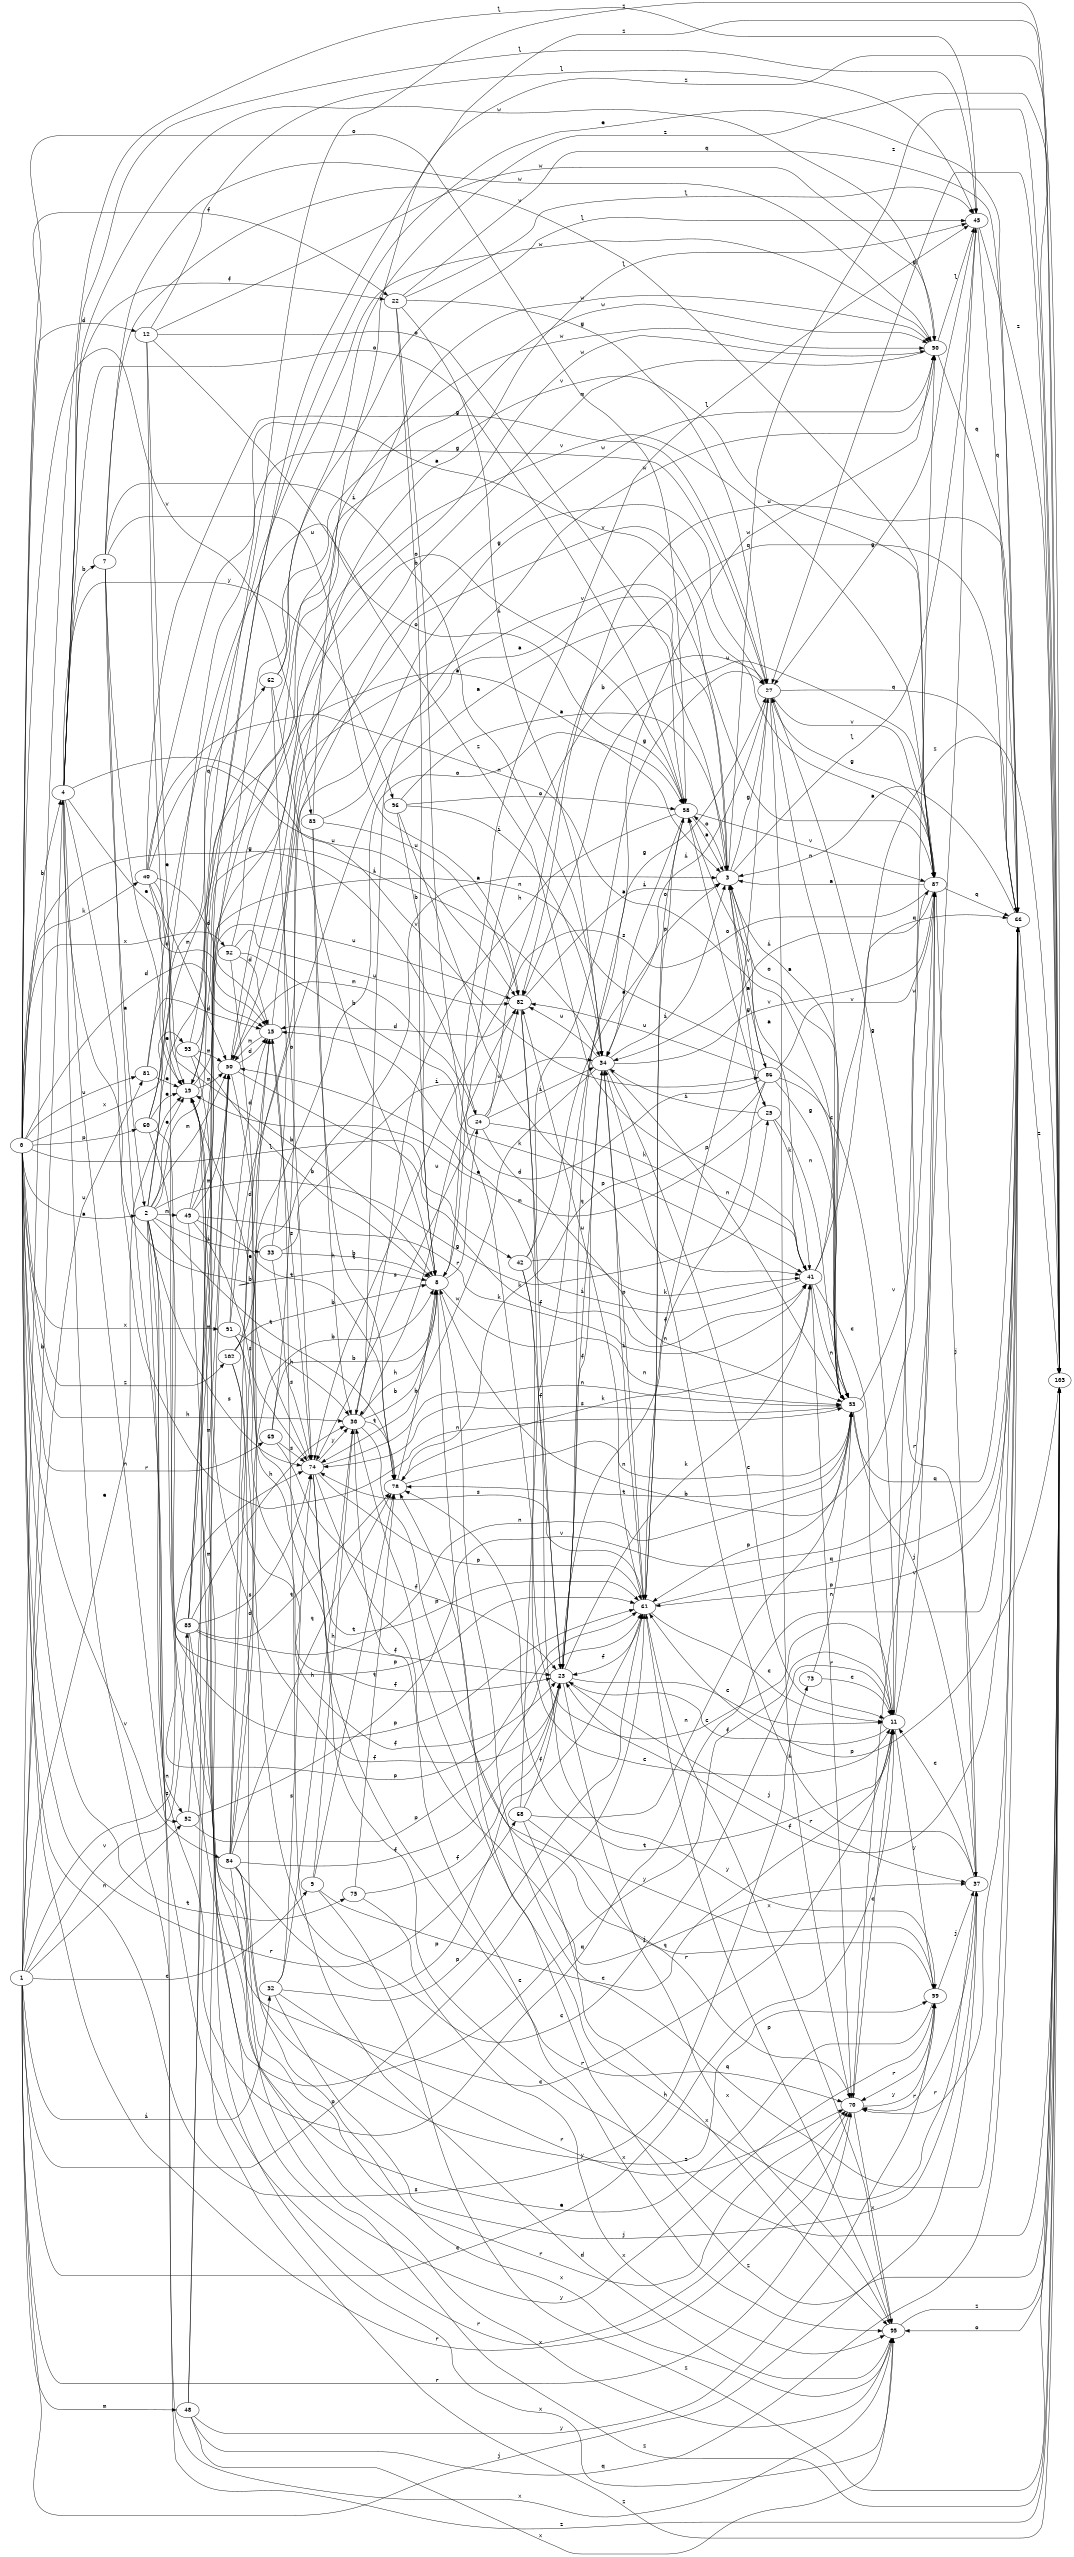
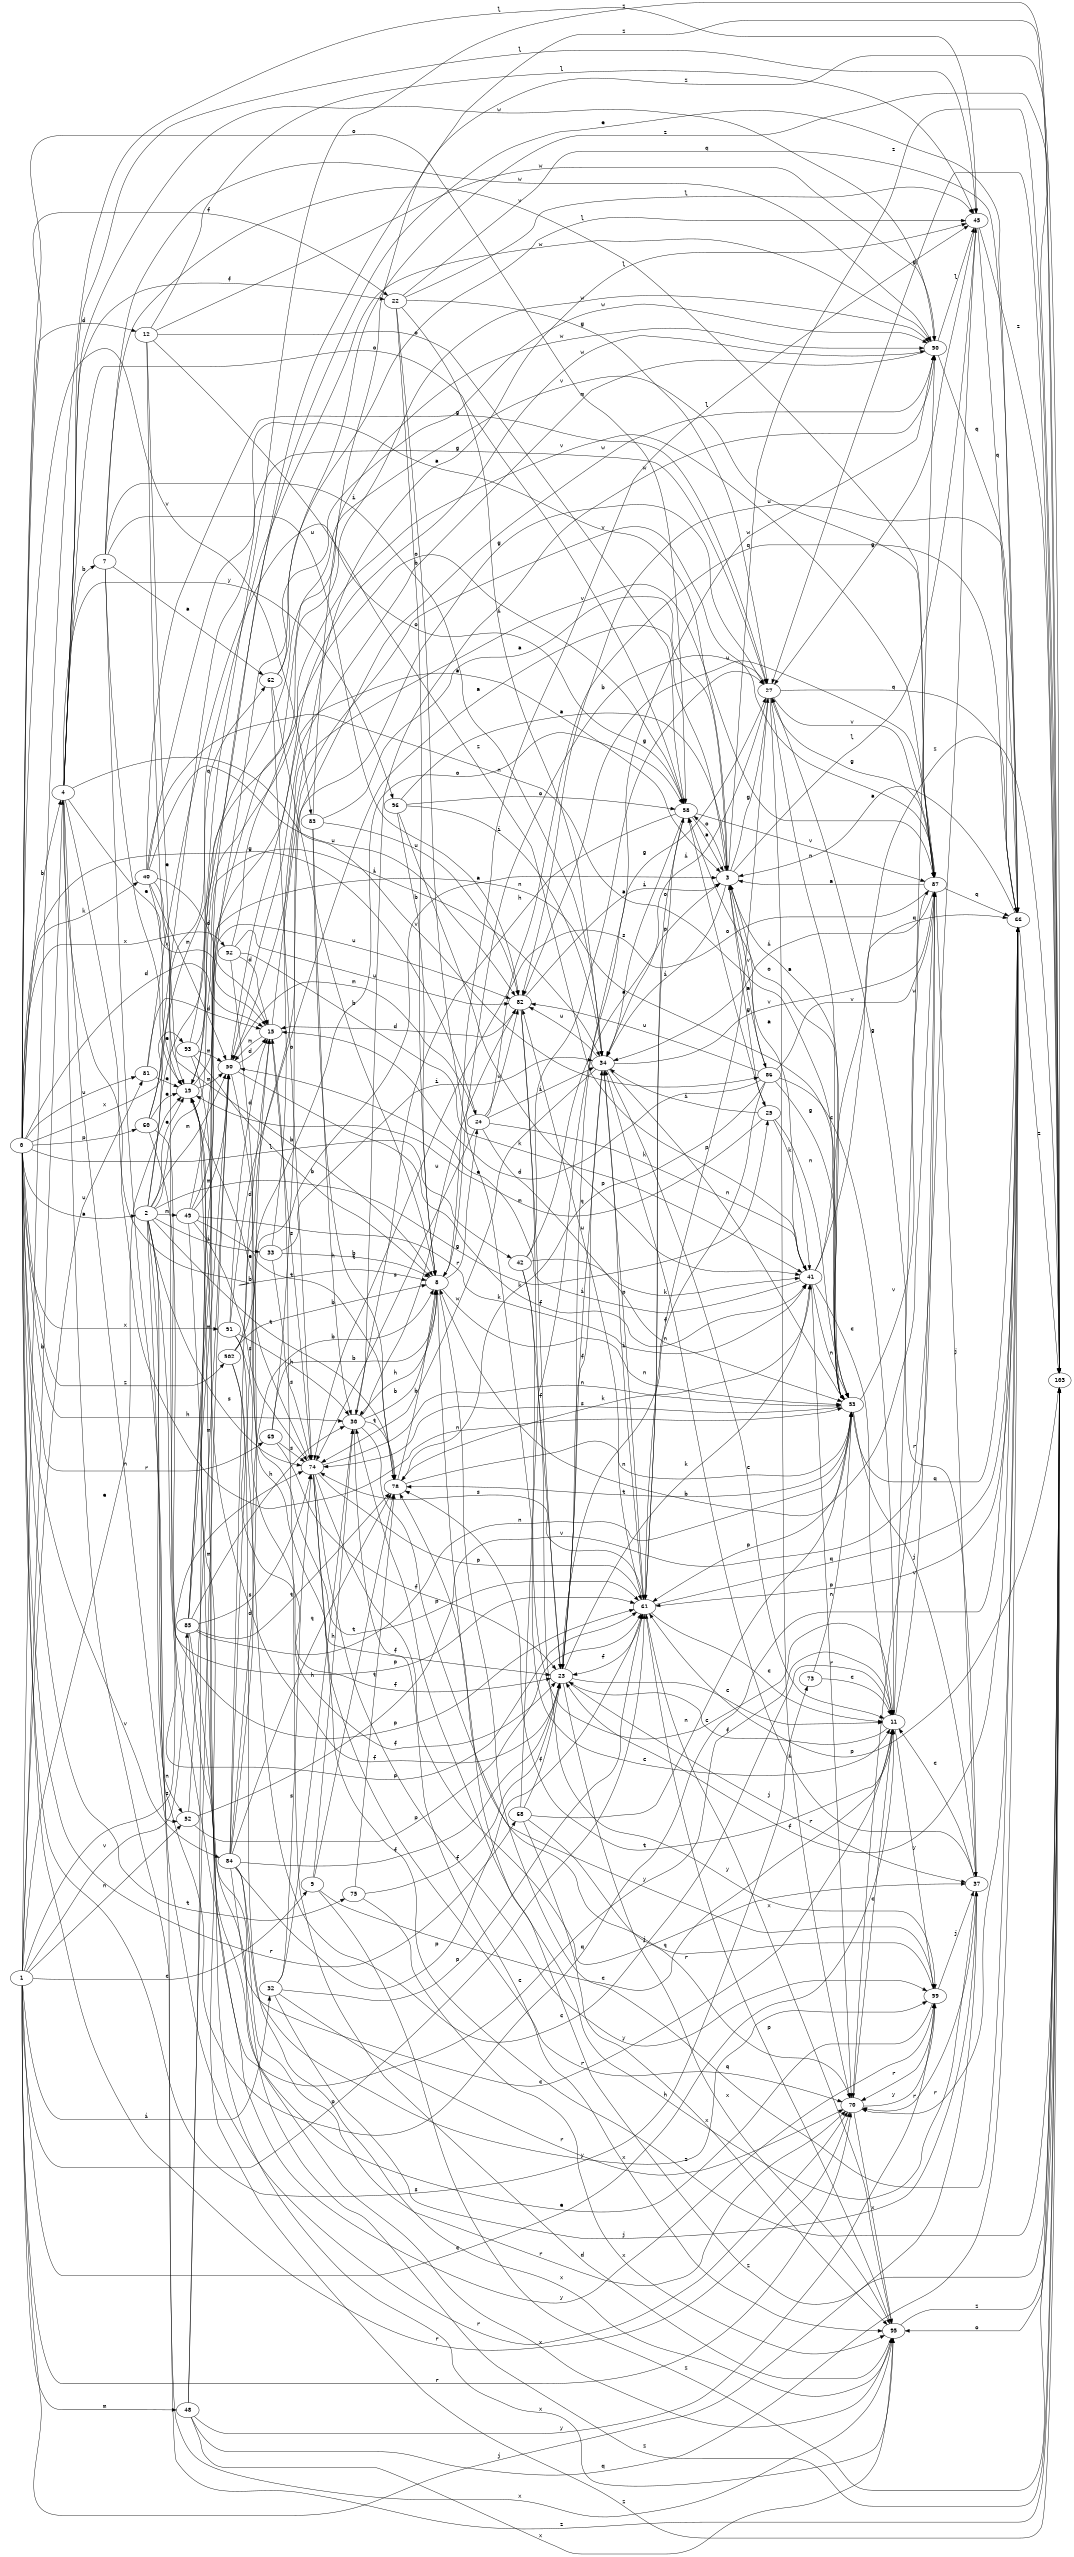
edge "4" -> "15": label "d" -> "x"
edge "34" -> "3": reversed
edge "7" -> "2": now "7" -> "62"
node "102": label "102" -> "502"
edge "74" -> "30": now "74" -> "99"
